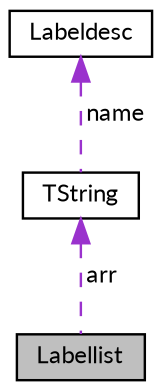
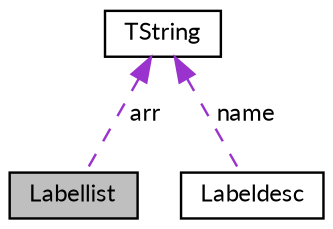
edge "TString" -> "Labeldesc": reversed
